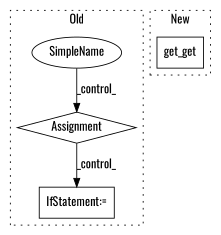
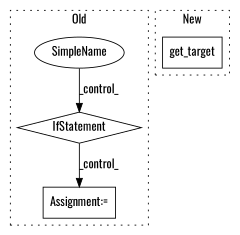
node "get_get": label "get_get" -> "get_target"
node "Assignment": label "Assignment" -> "IfStatement"
node "IfStatement:=": label "IfStatement:=" -> "Assignment:="
